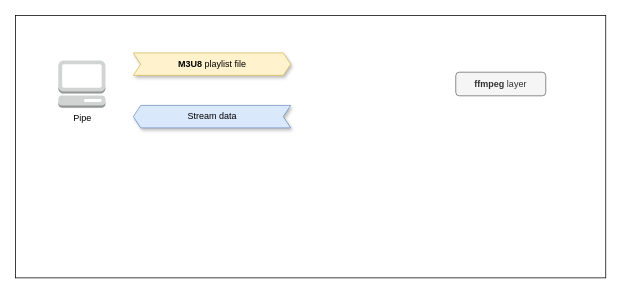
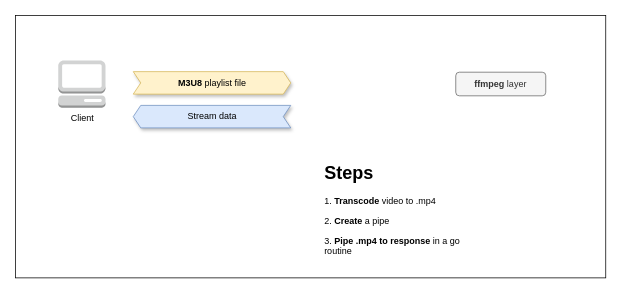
node "M3U8 playlist file": moved (212, 64) -> (212, 83)
node "Pipe": label "Pipe" -> "Client"
node "Steps1. Transcode video to .mp4 2. Create a pipe 3. Pipe .mp4 to response in a go routine": added
